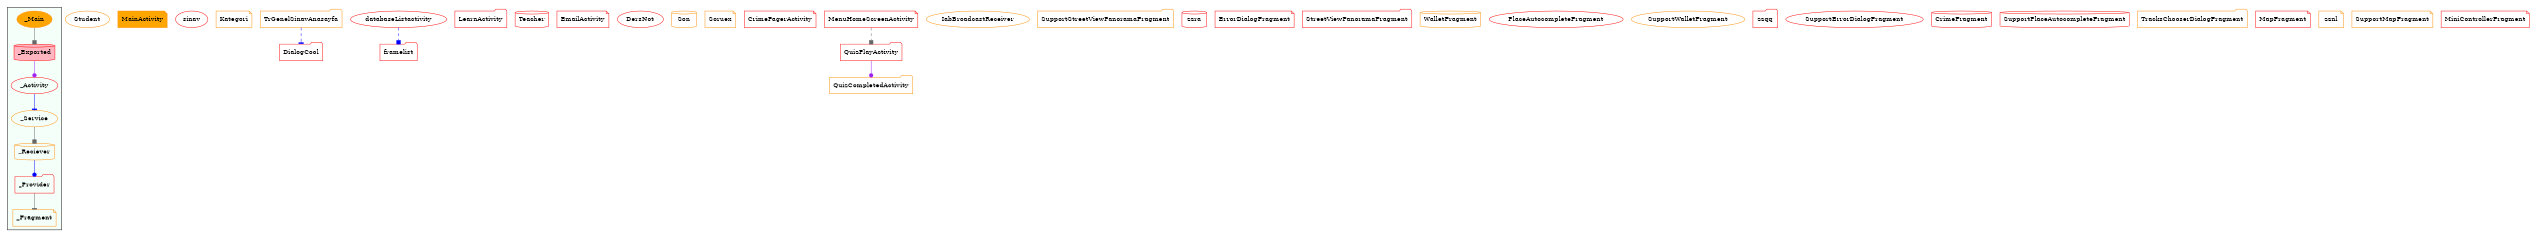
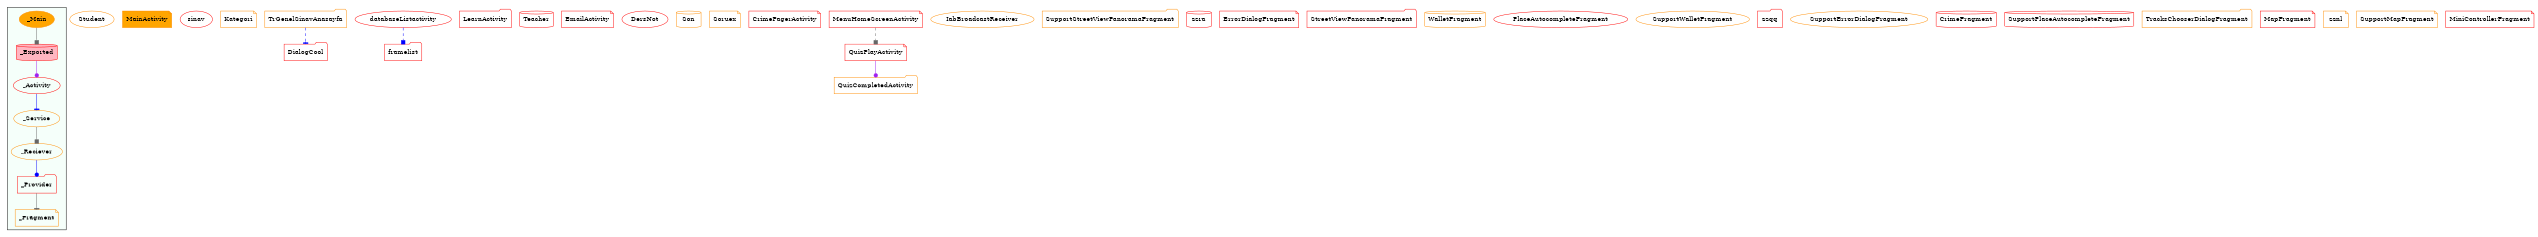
node "SupportErrorDialogFragment": color red -> darkorange
node "QuizPlayActivity": shape folder -> note
node "_Reciever": shape cylinder -> ellipse
